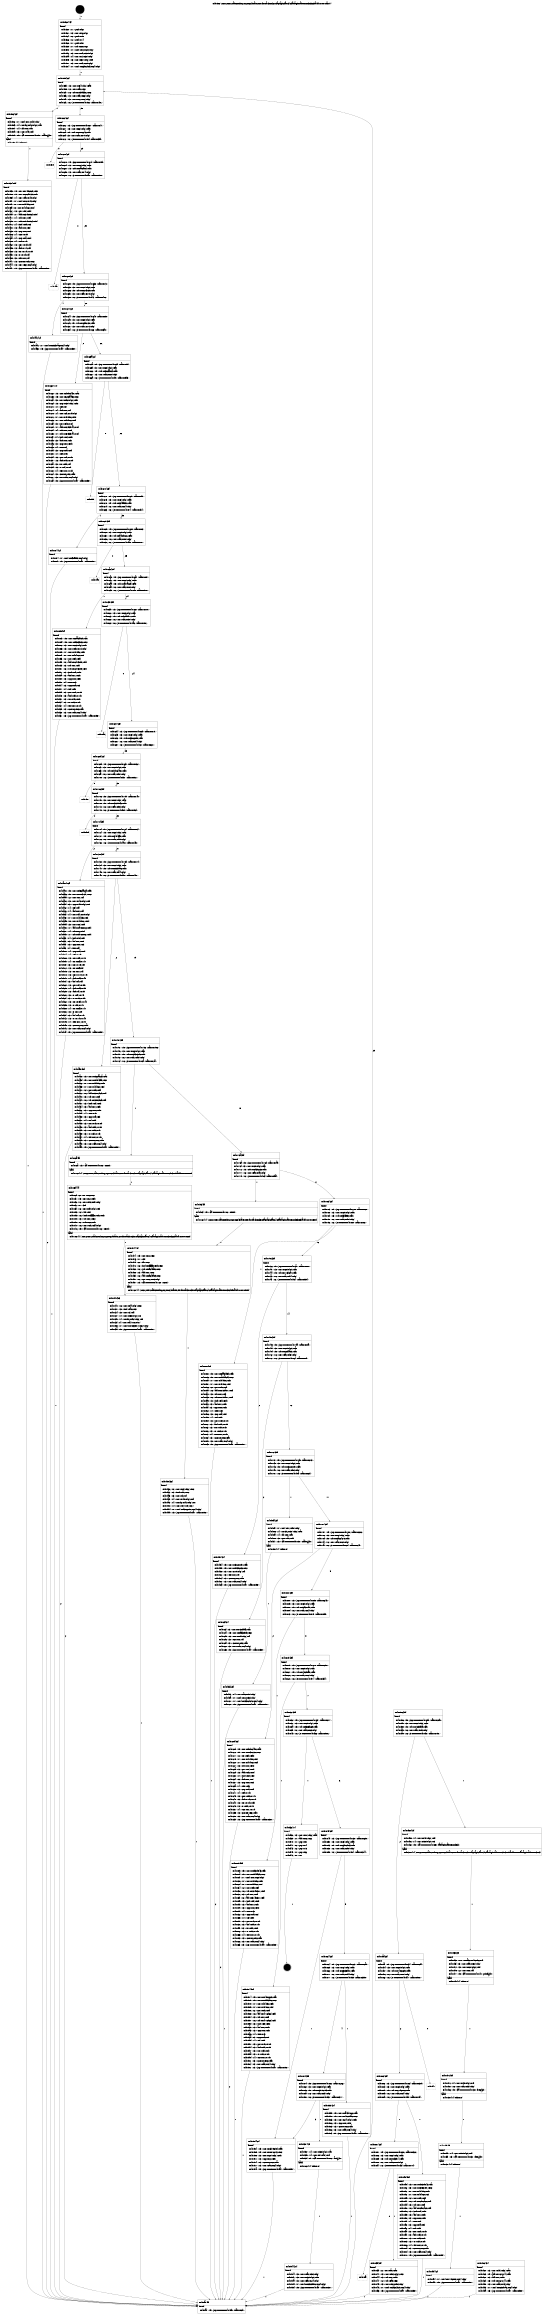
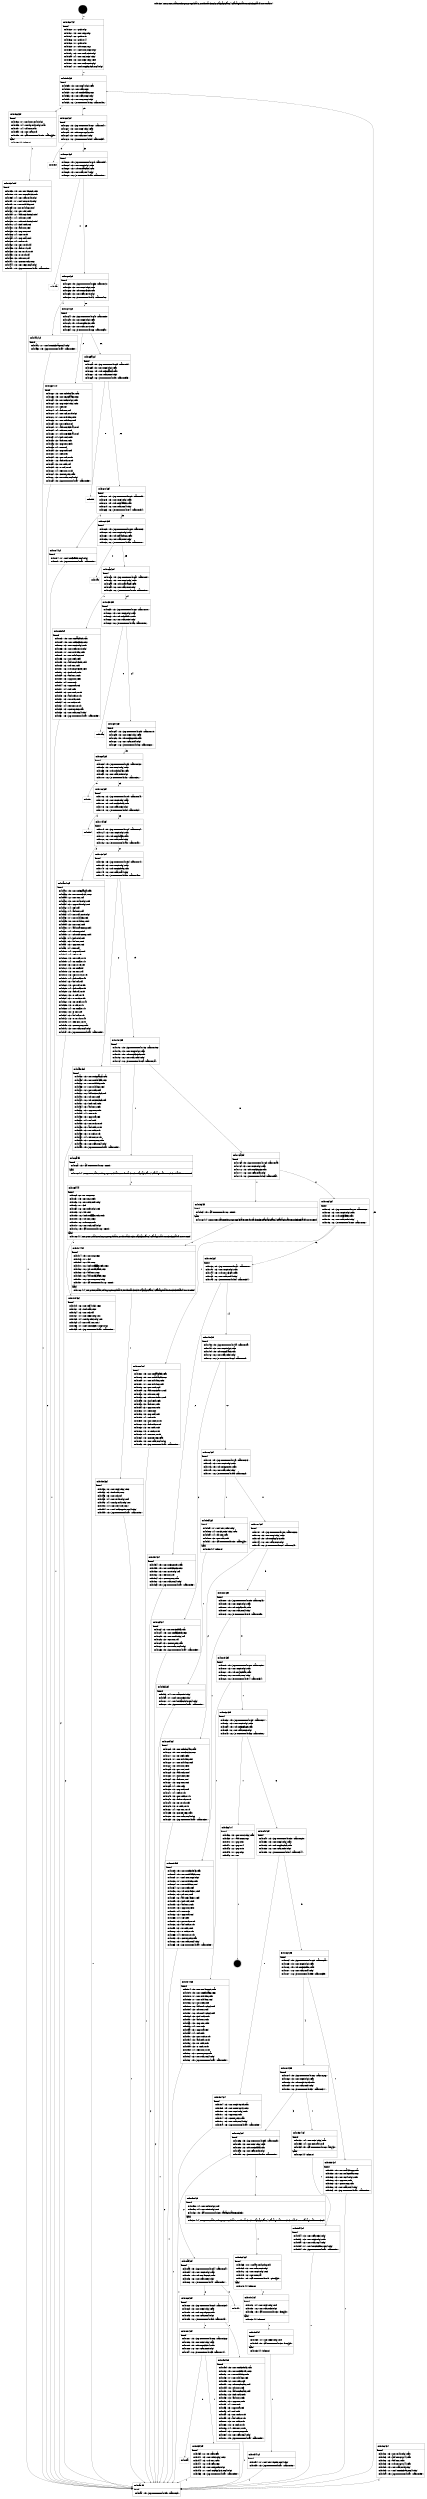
edge "0x40187d [25]" -> "0x401904 [27]": now "0x40187d [25]" -> "0x401896 [25]"
